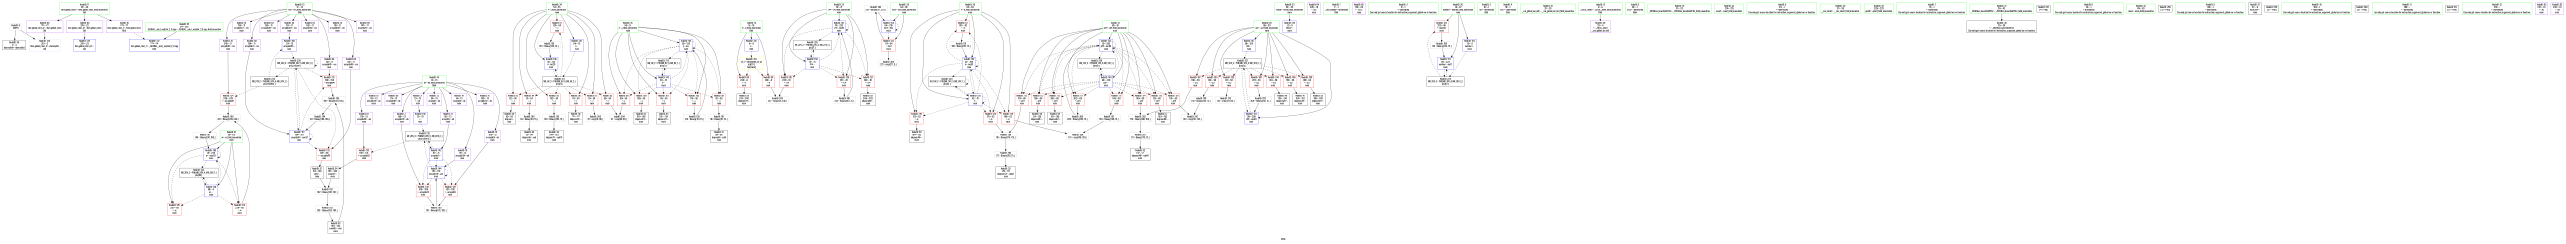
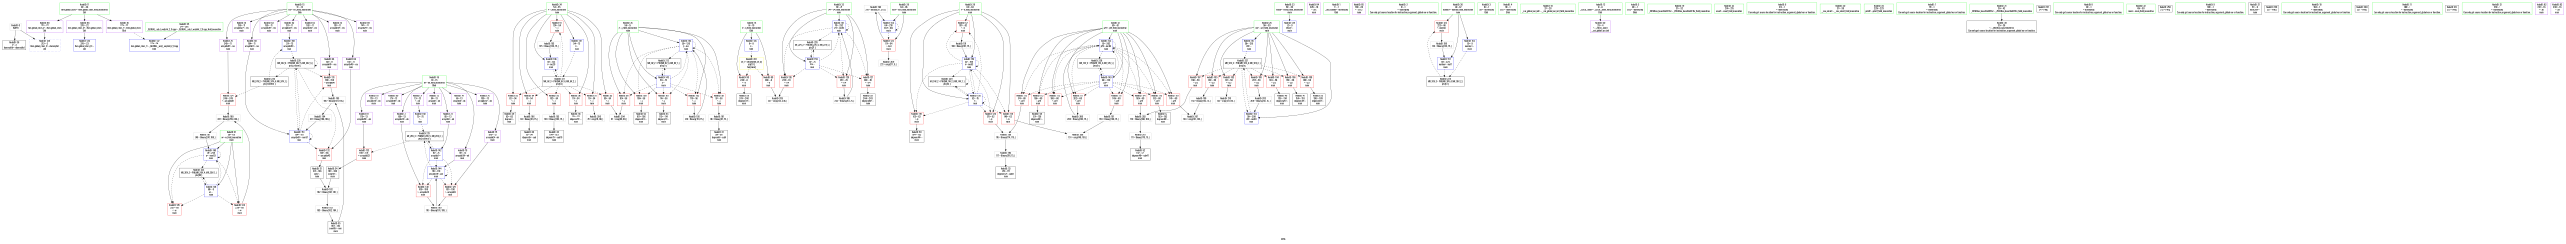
edge "NodeID: 224" -> "NodeID: 157": removed
node "NodeID: 49": removed
